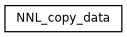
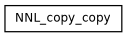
node "NNL_copy_data": label "NNL_copy_data" -> "NNL_copy_copy"
